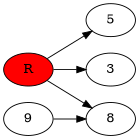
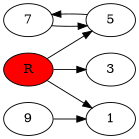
node "7": added
node "8": label "8" -> "1"
